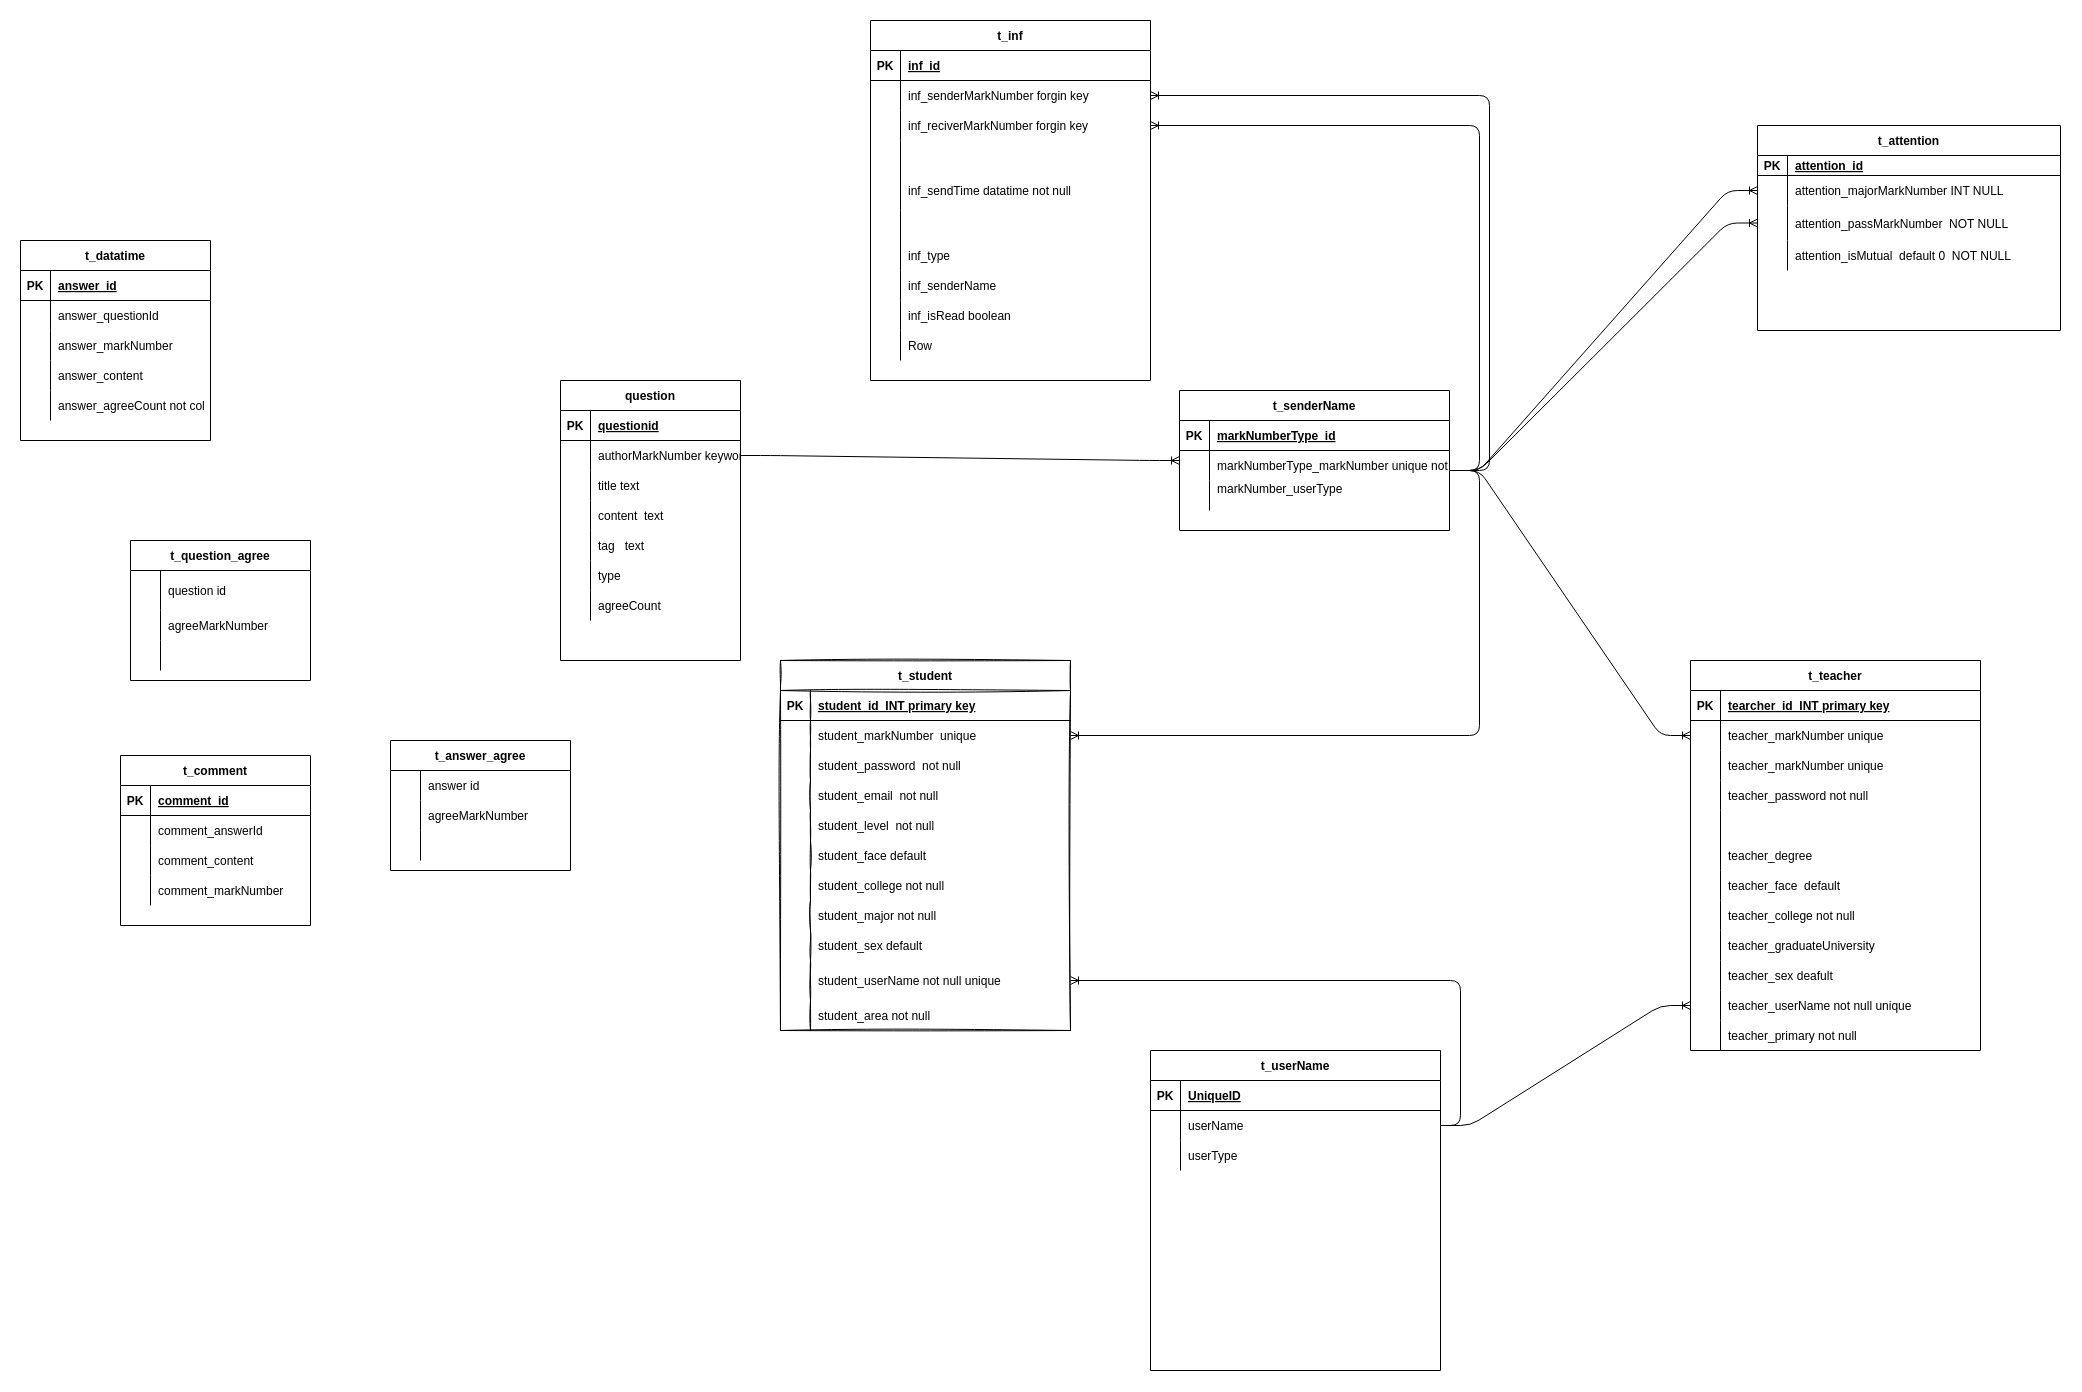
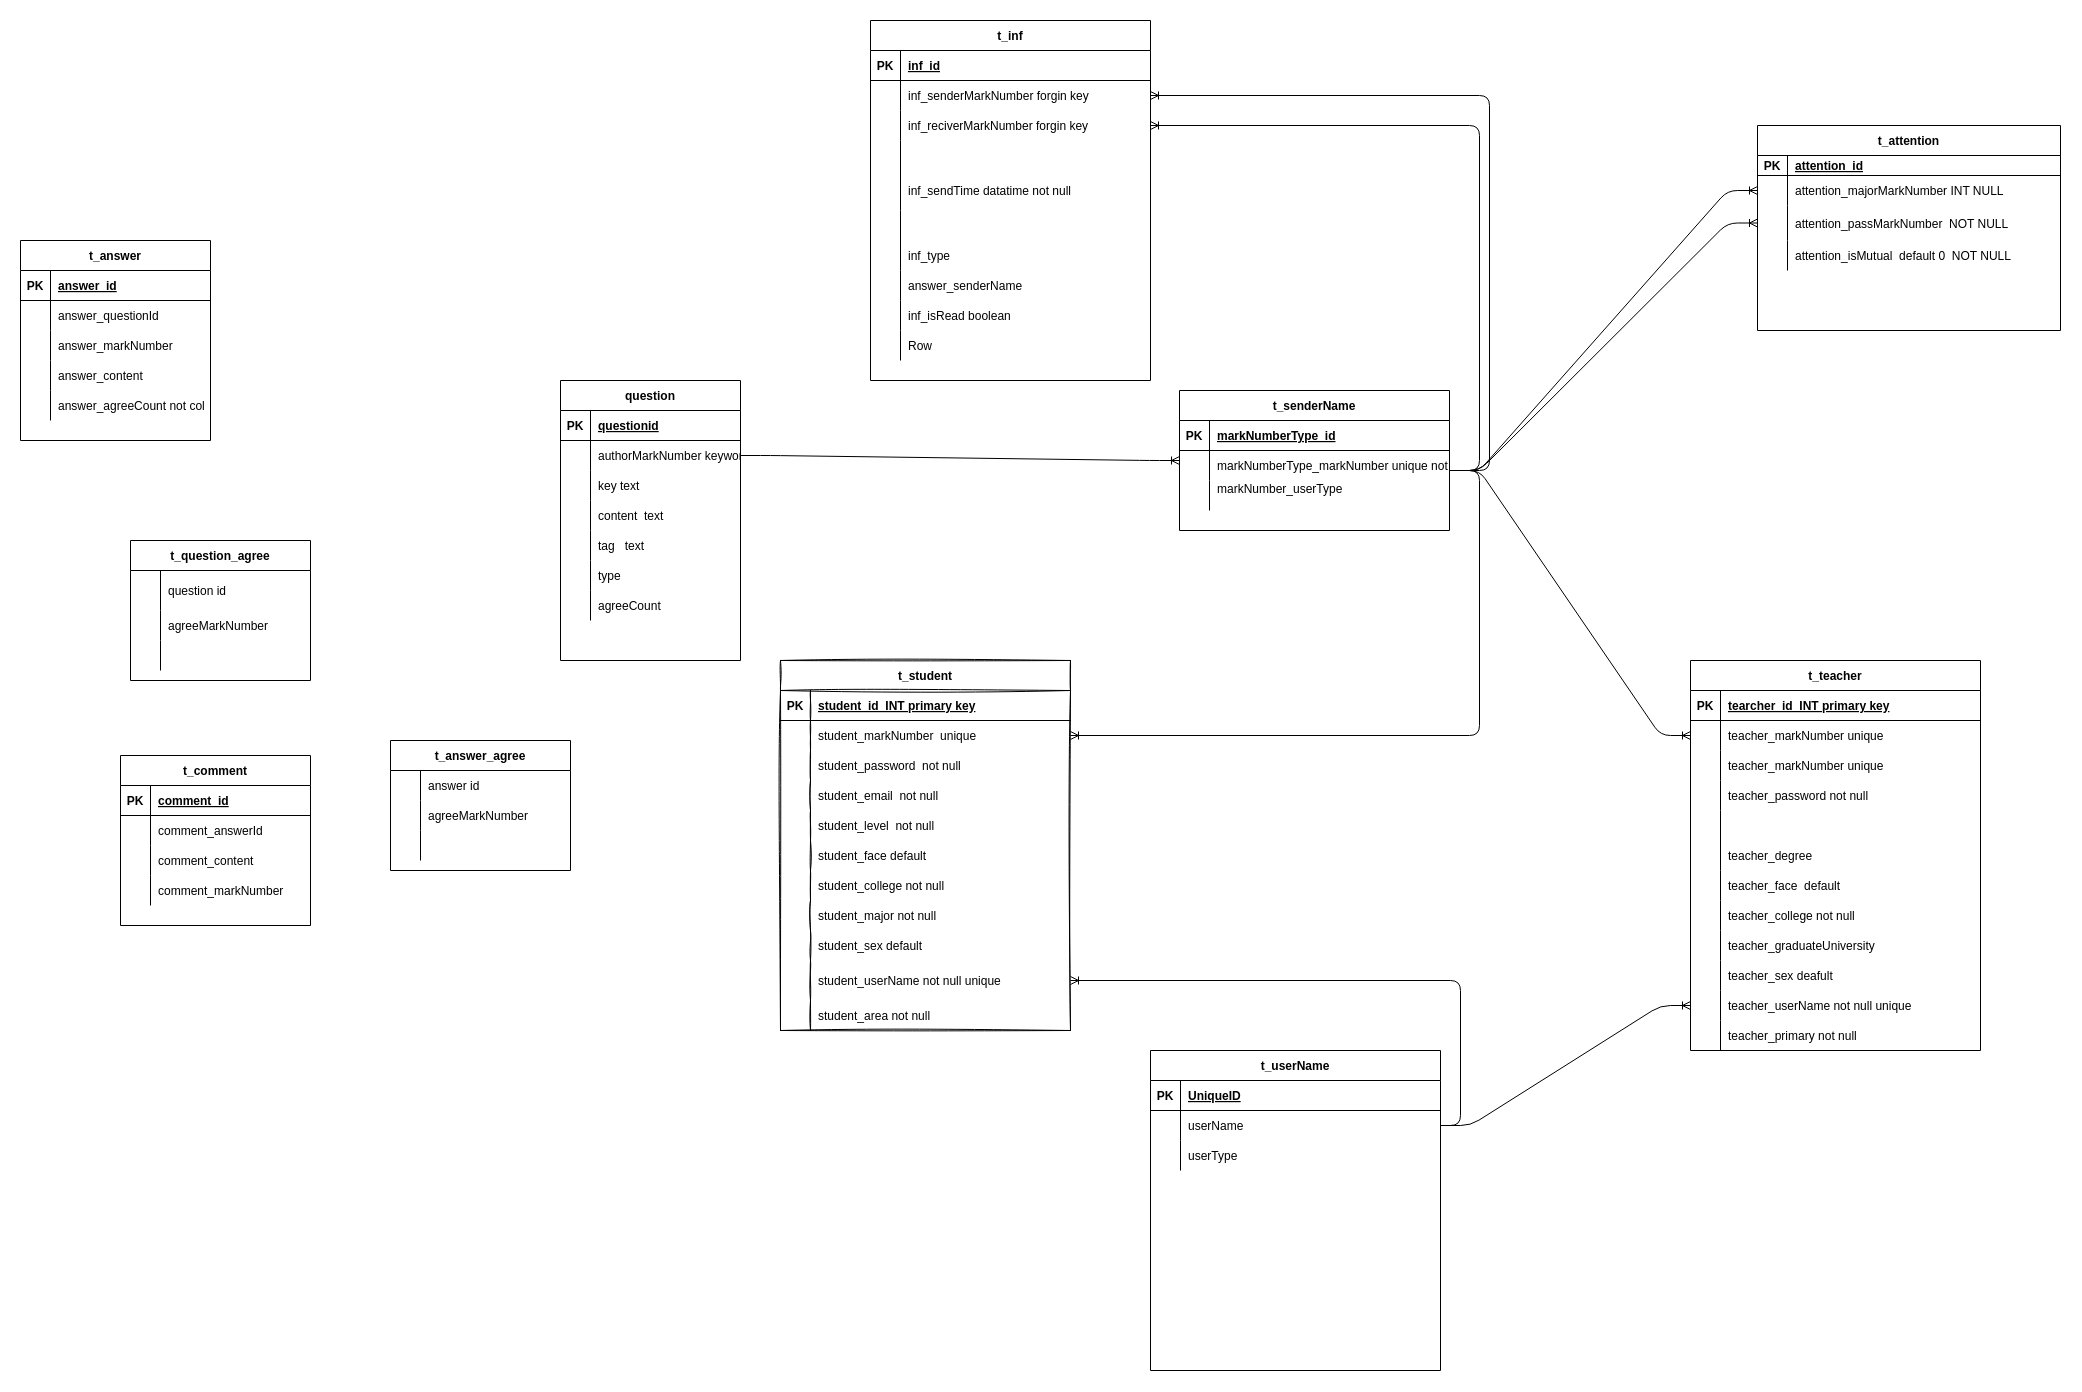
node "t_datatime": label "t_datatime" -> "t_answer"
node "inf_senderName": label "inf_senderName" -> "answer_senderName"
node "title text": label "title text" -> "key text"
